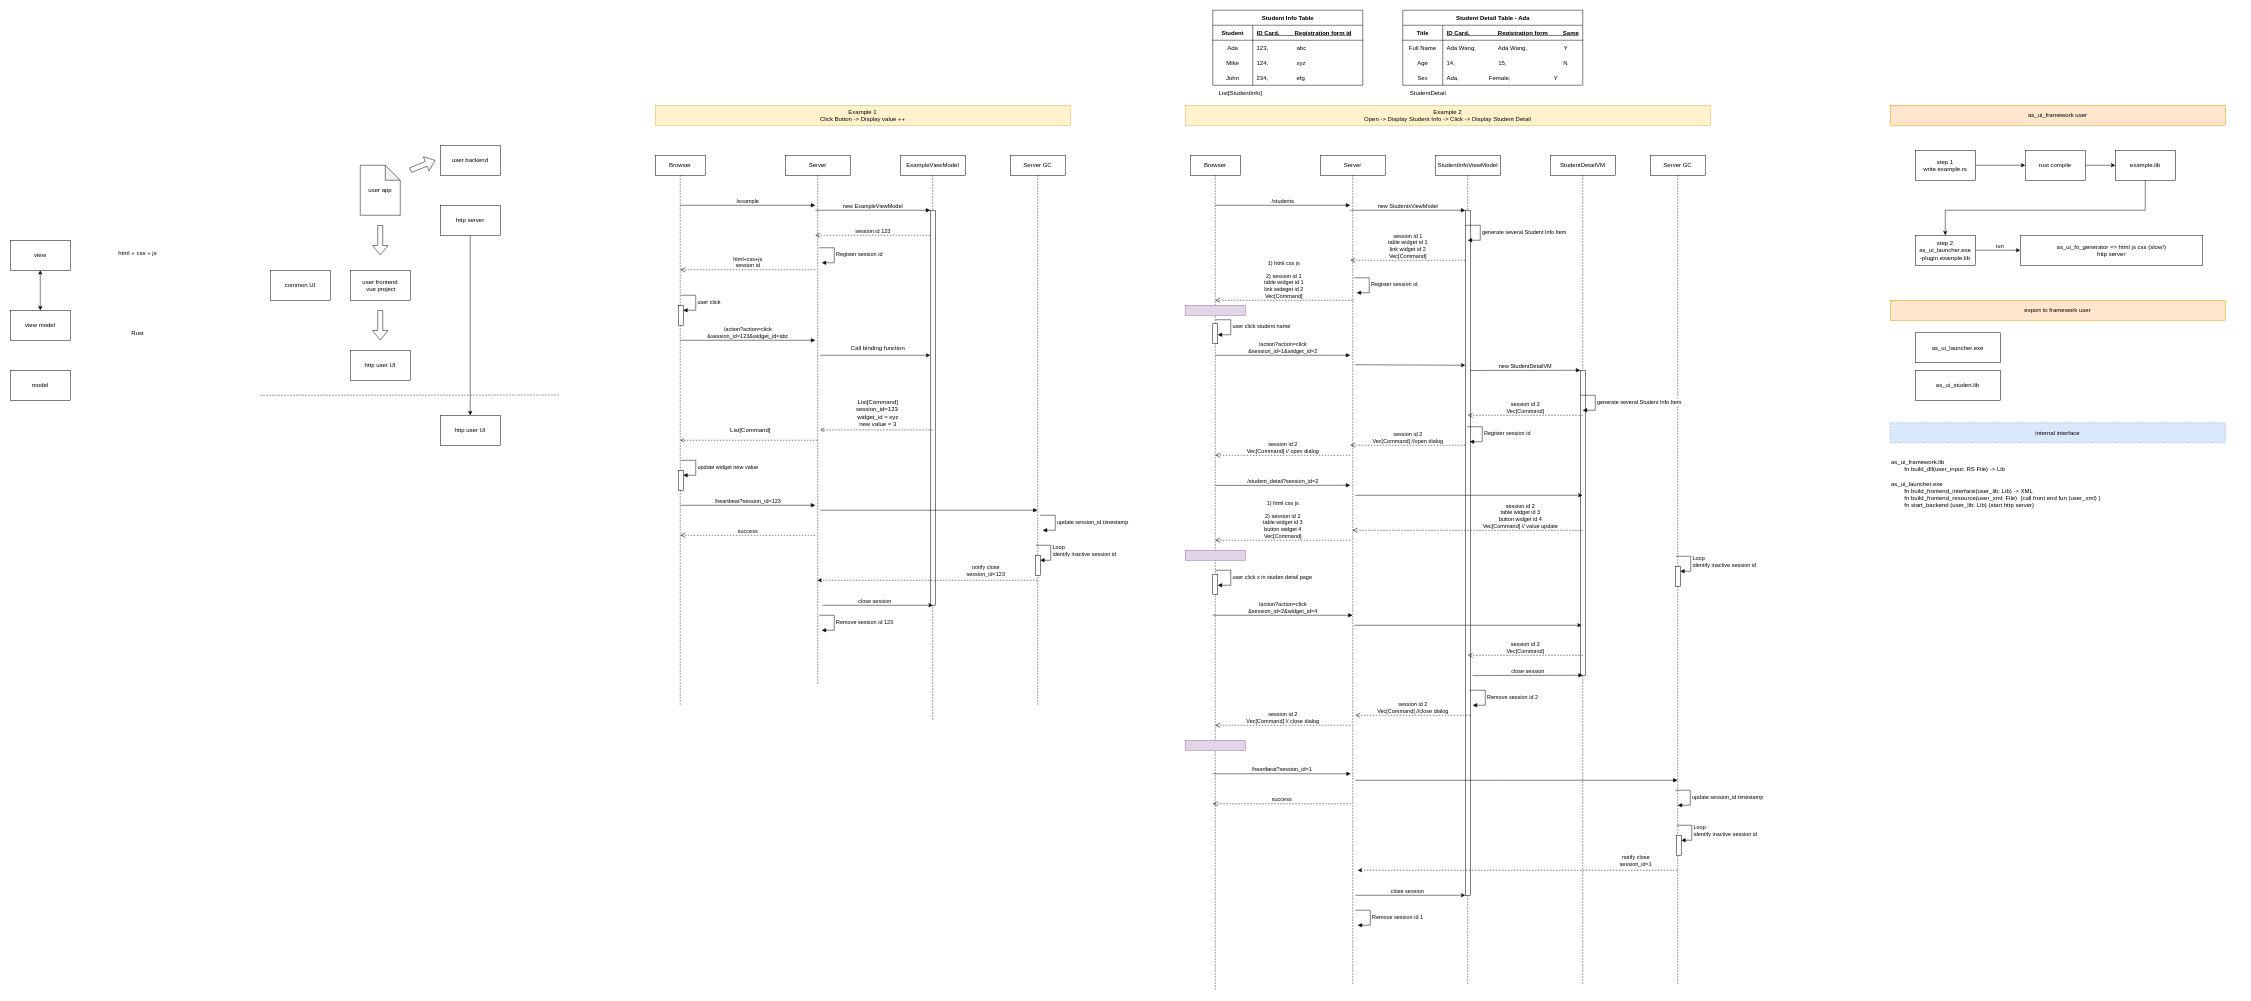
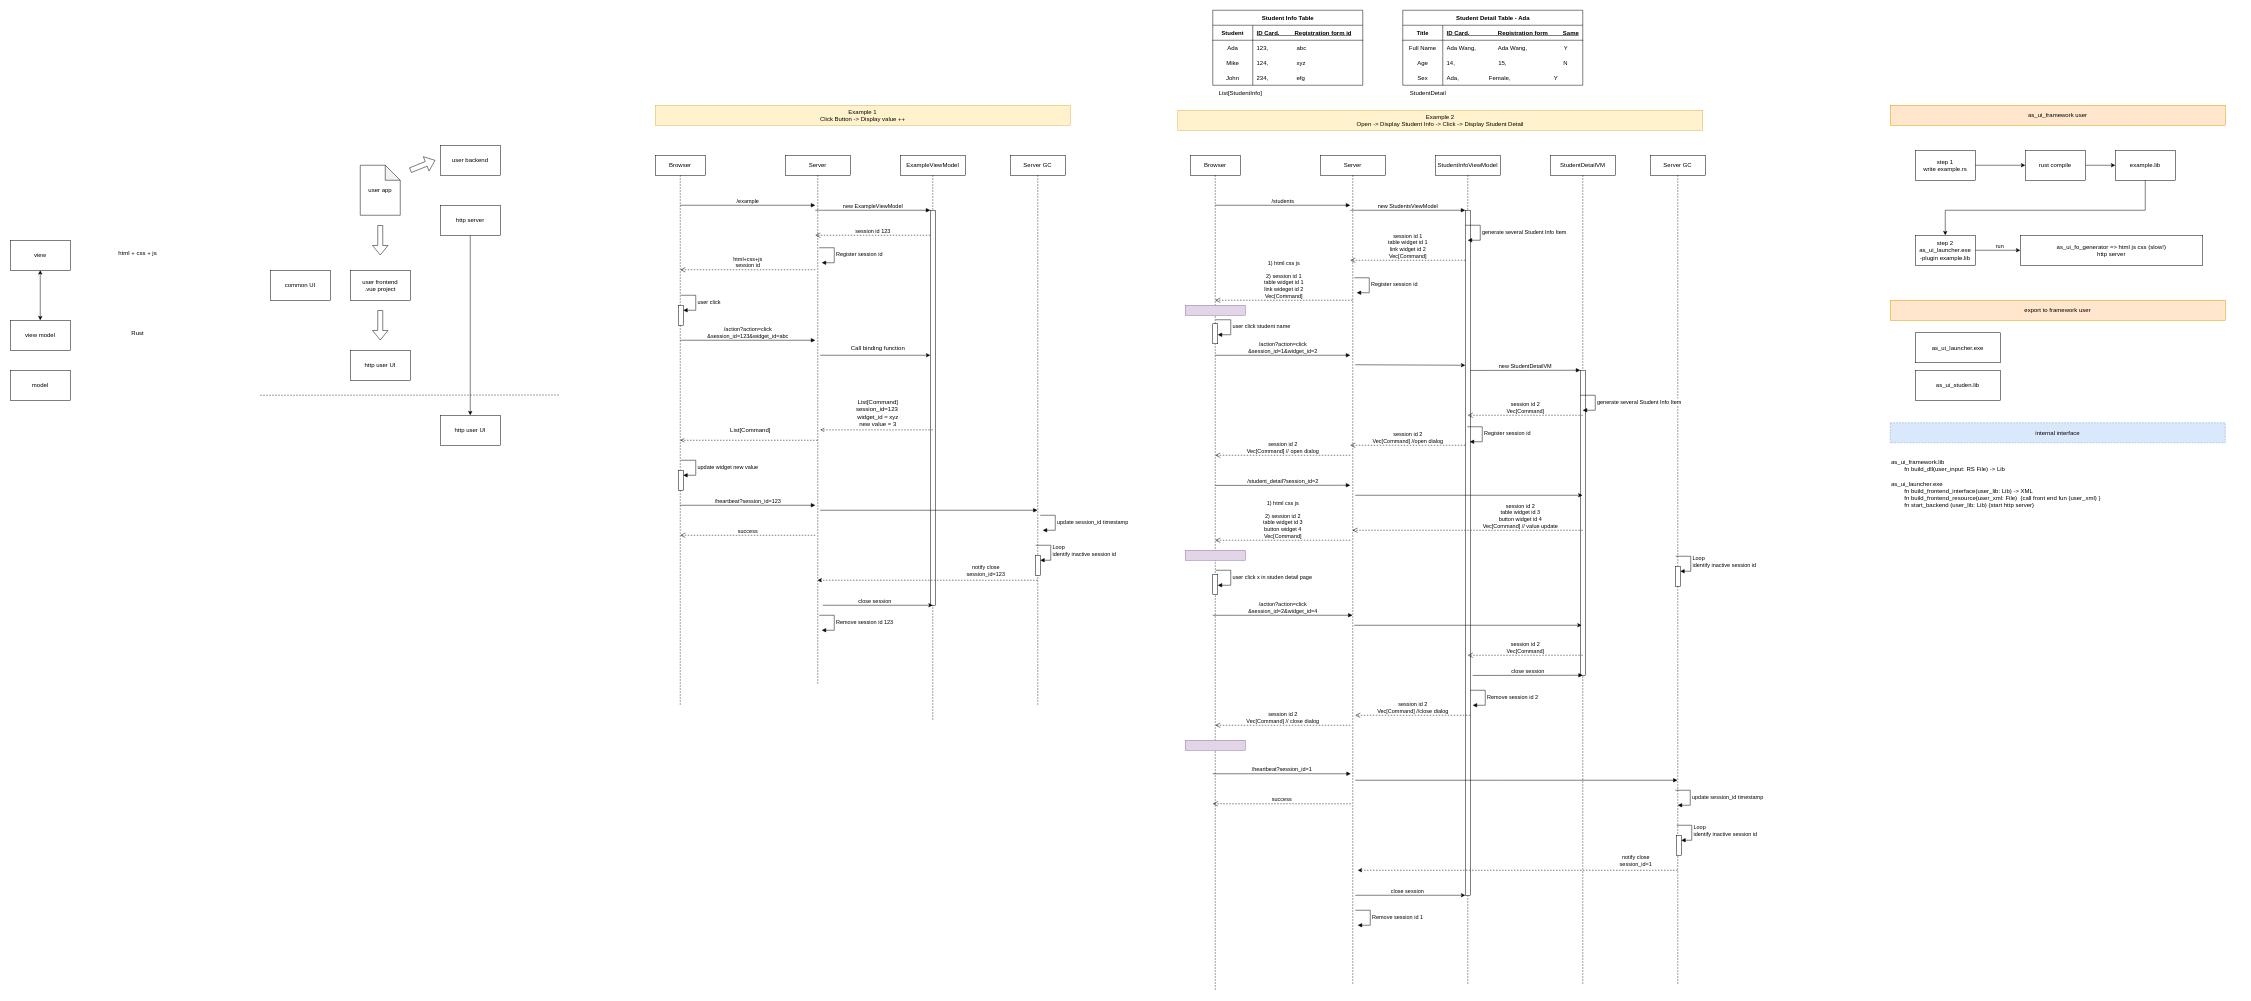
node "Example 2 Open -> Display Student Info -> Click -> Display Student Detail": moved (1448, 115) -> (1440, 120)
node "view model": moved (40, 325) -> (40, 335)
